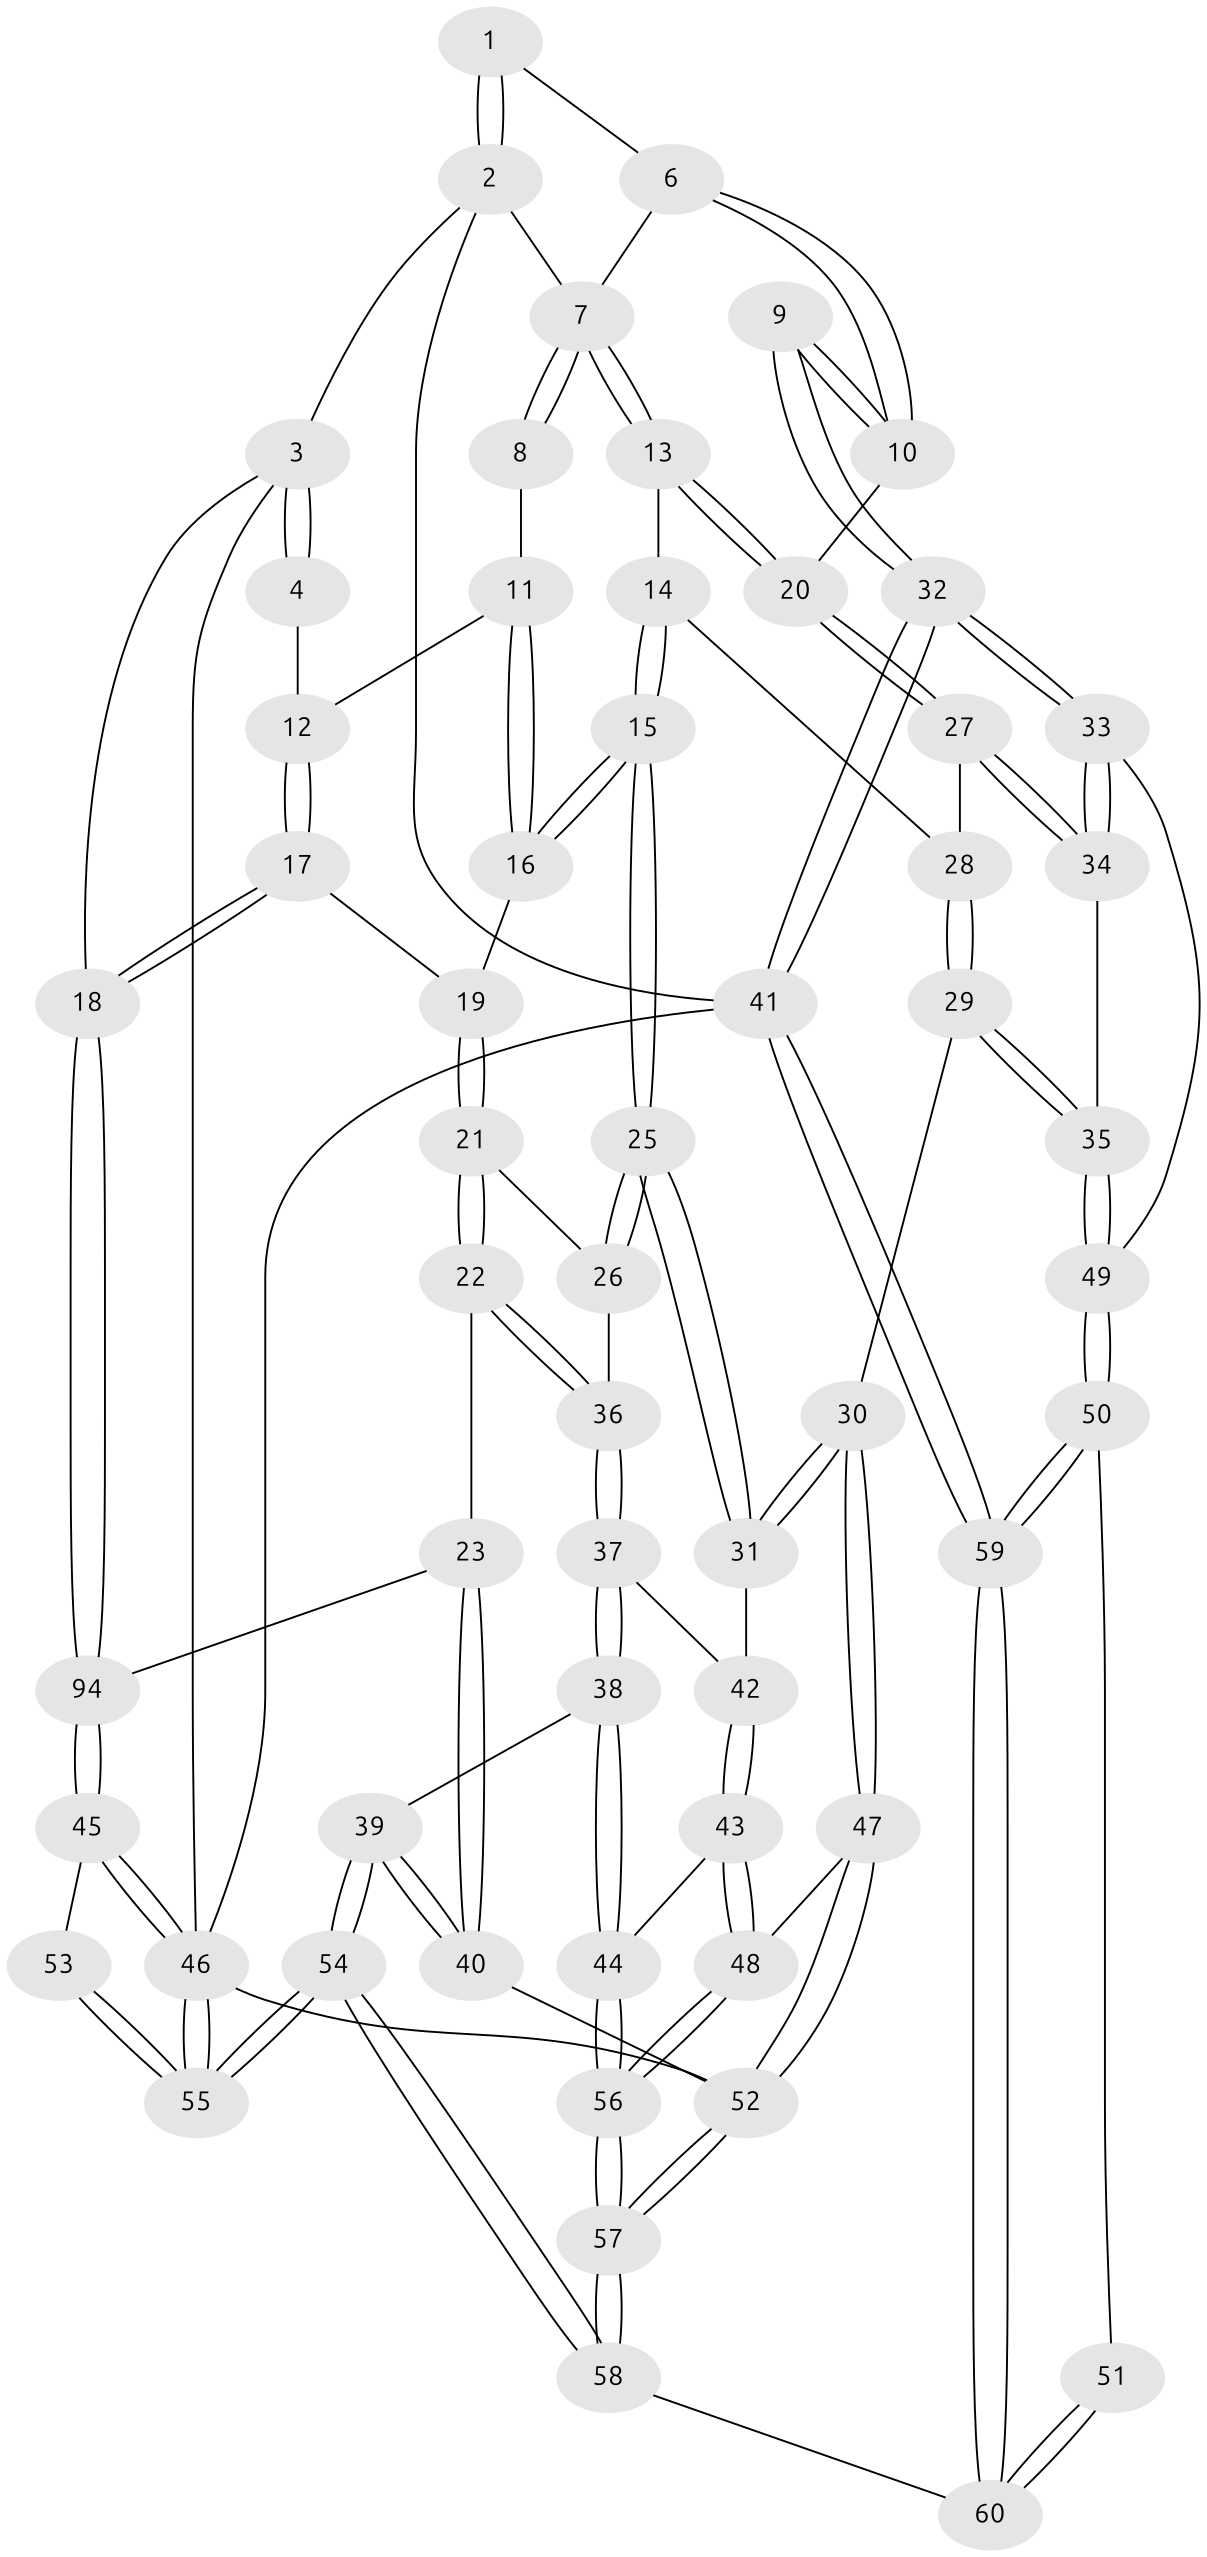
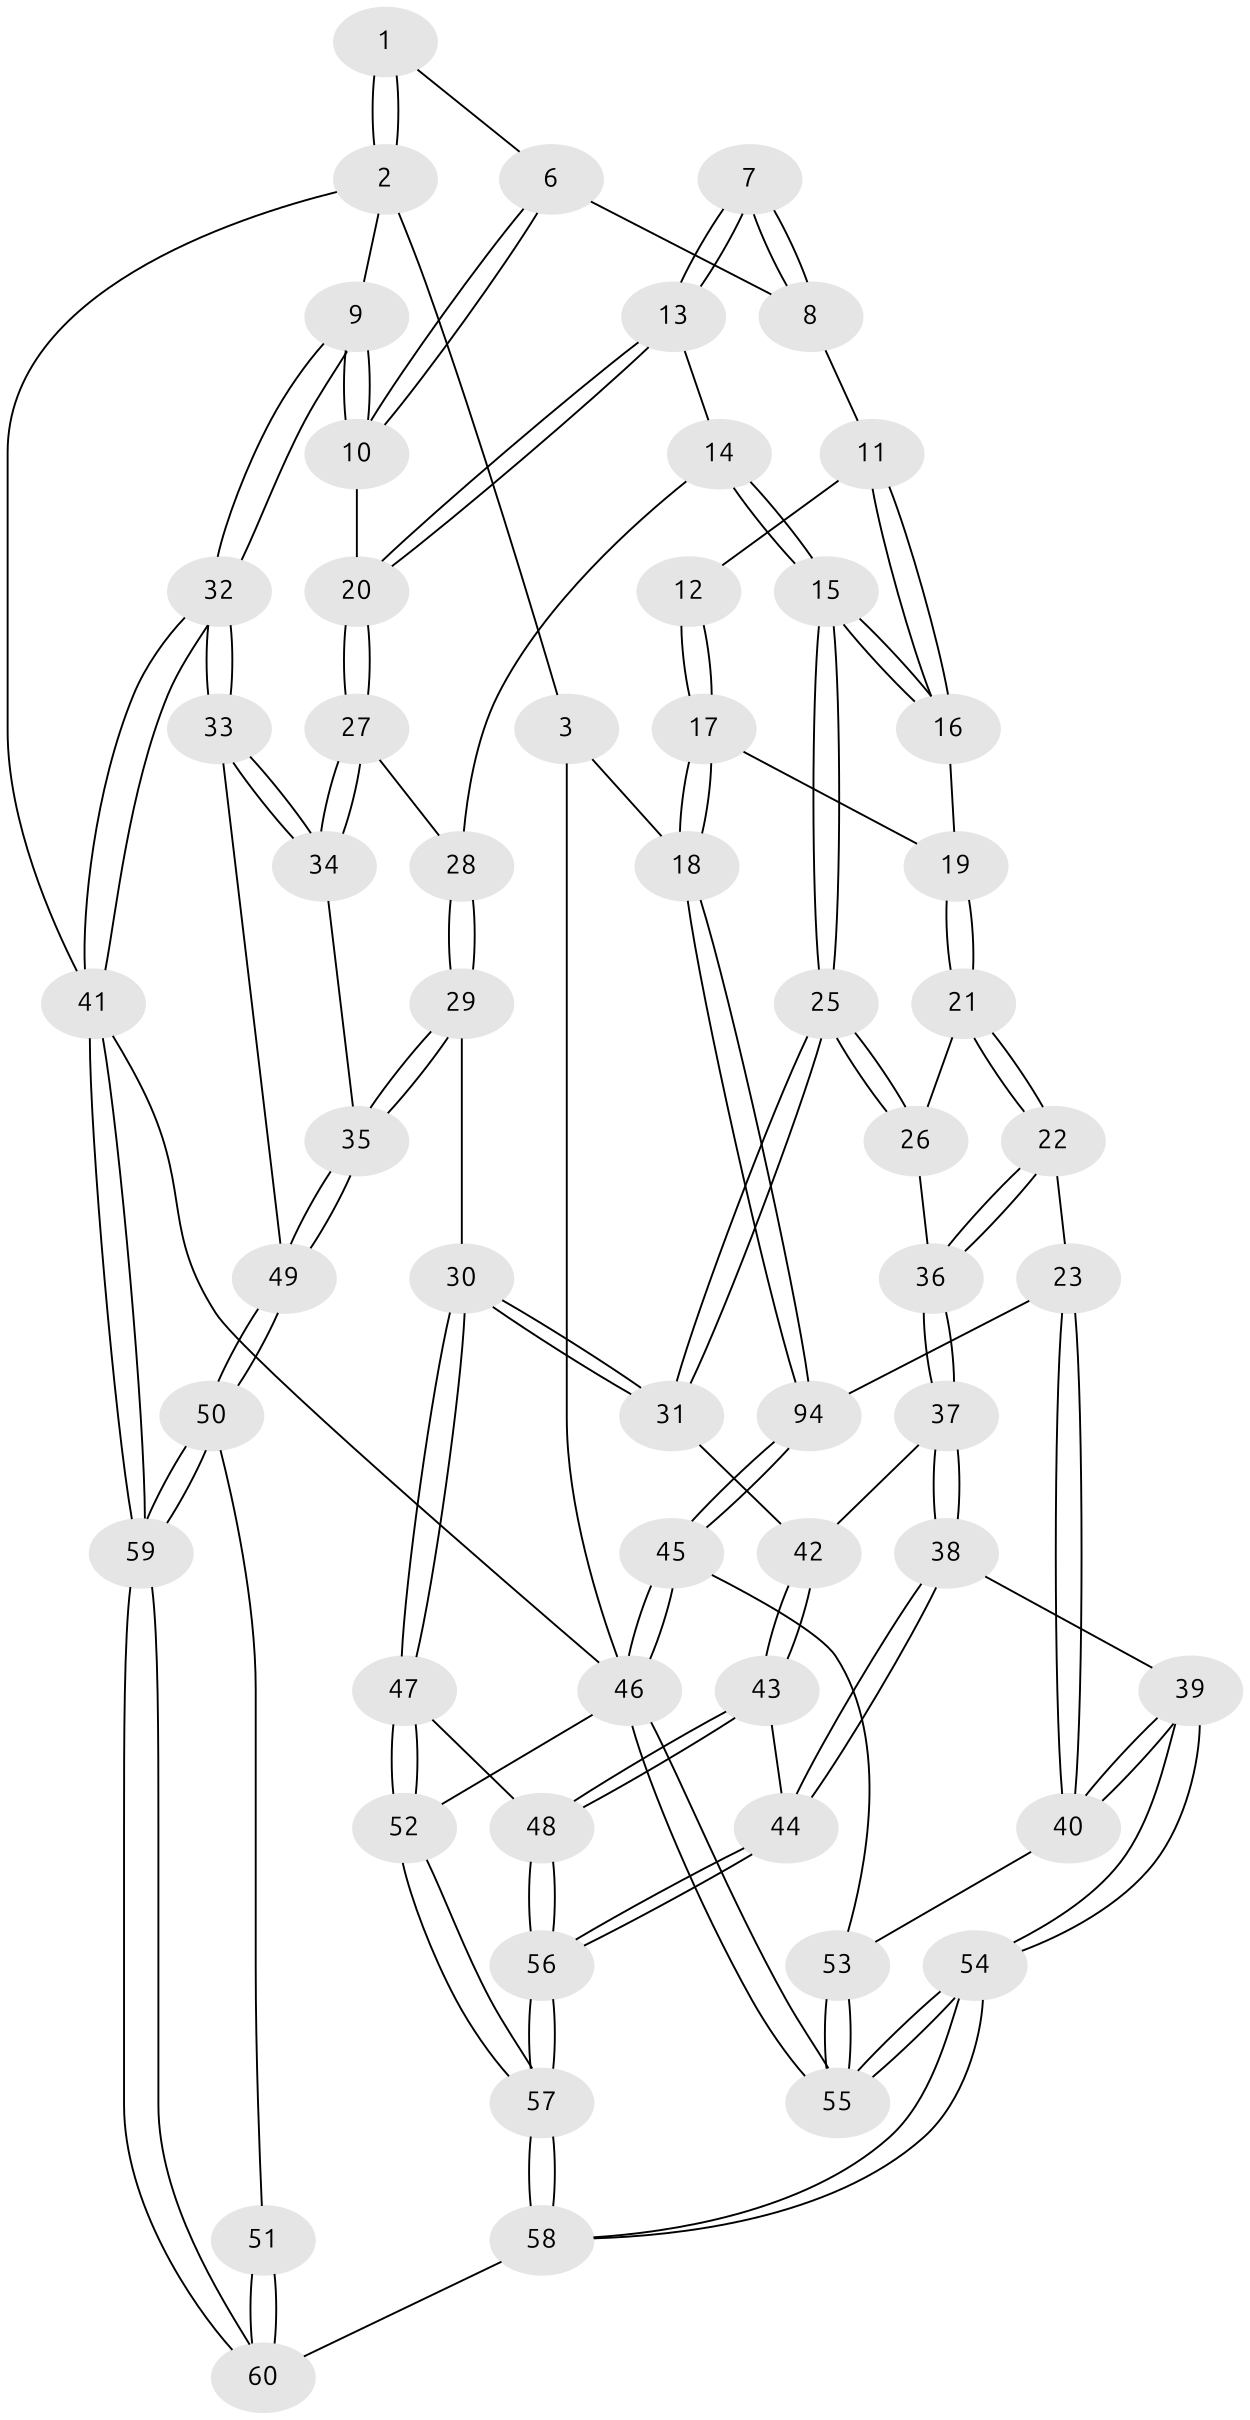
edge "2" -- "7": now "2" -- "9"
edge "6" -- "7": now "6" -- "8"
node "4": removed
edge "40" -- "52": now "40" -- "53"
